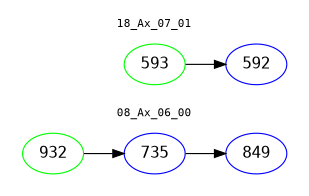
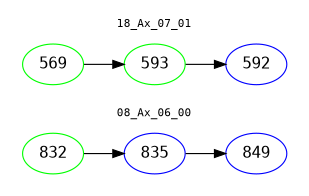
node "569": added
node "932": label "932" -> "832"
node "735": label "735" -> "835"
